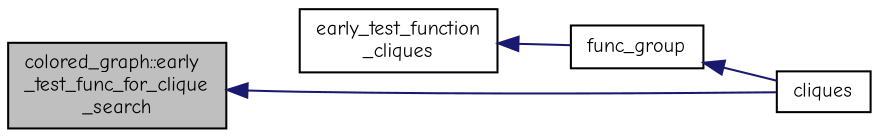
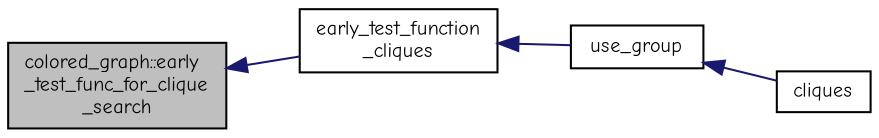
node "func_group": label "func_group" -> "use_group"
edge "cliques" -> "colored_graph::early _test_func_for_clique _search": now "early_test_function _cliques" -> "colored_graph::early _test_func_for_clique _search"
